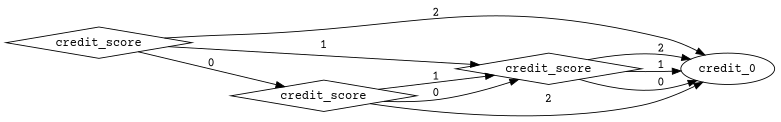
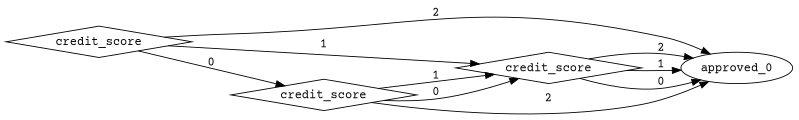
node "credit_0": label "credit_0" -> "approved_0"
